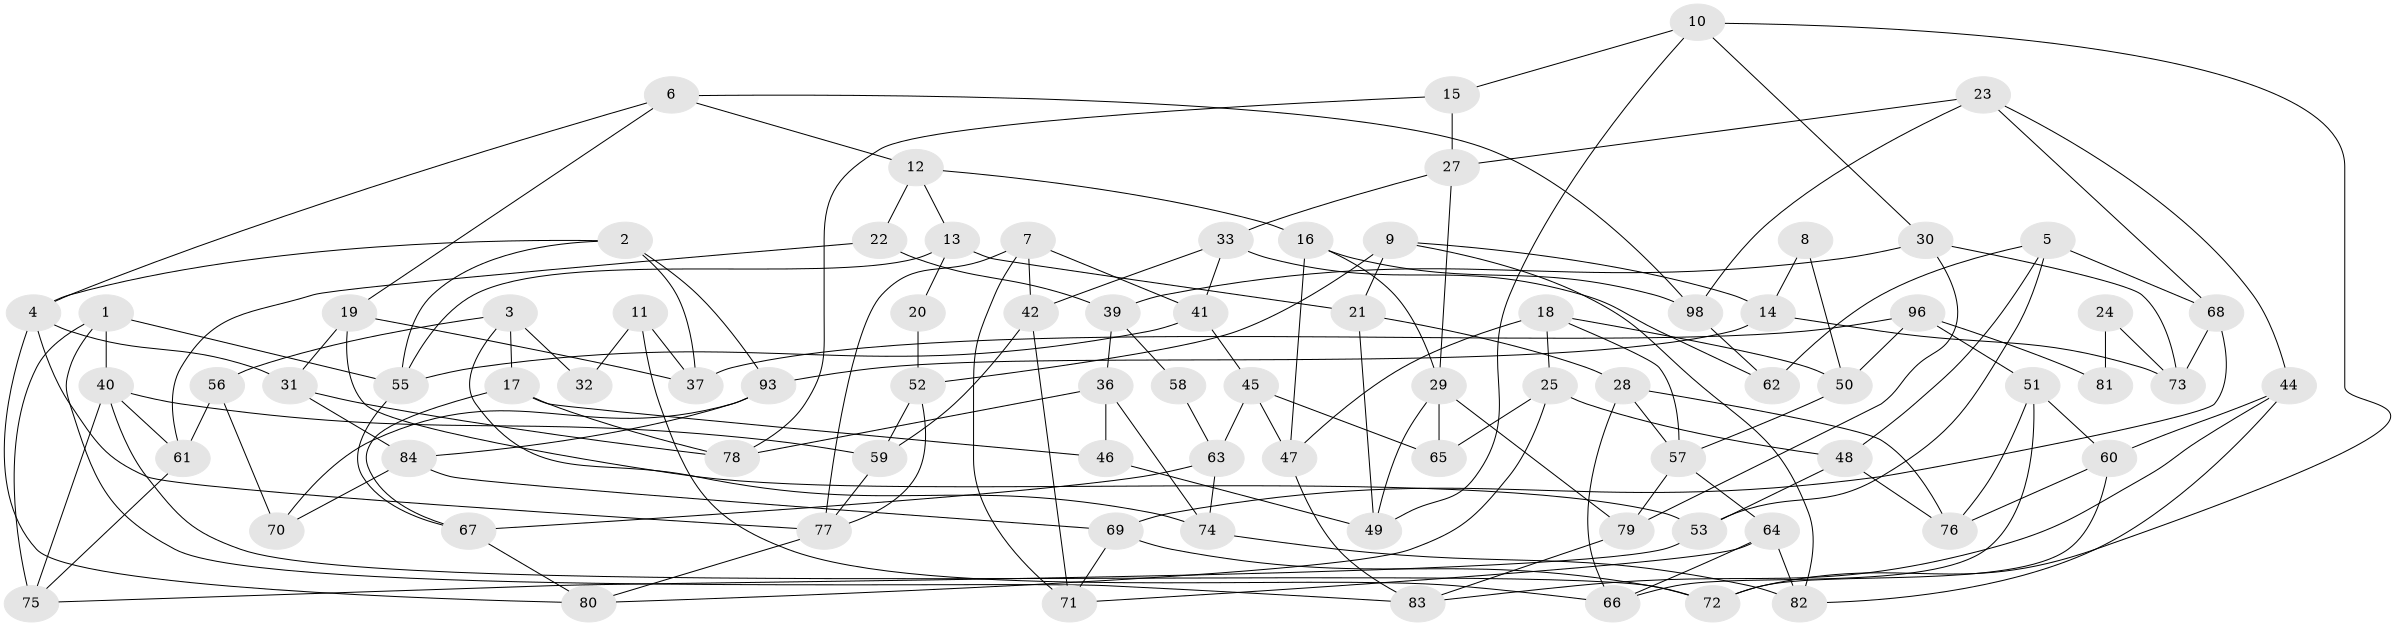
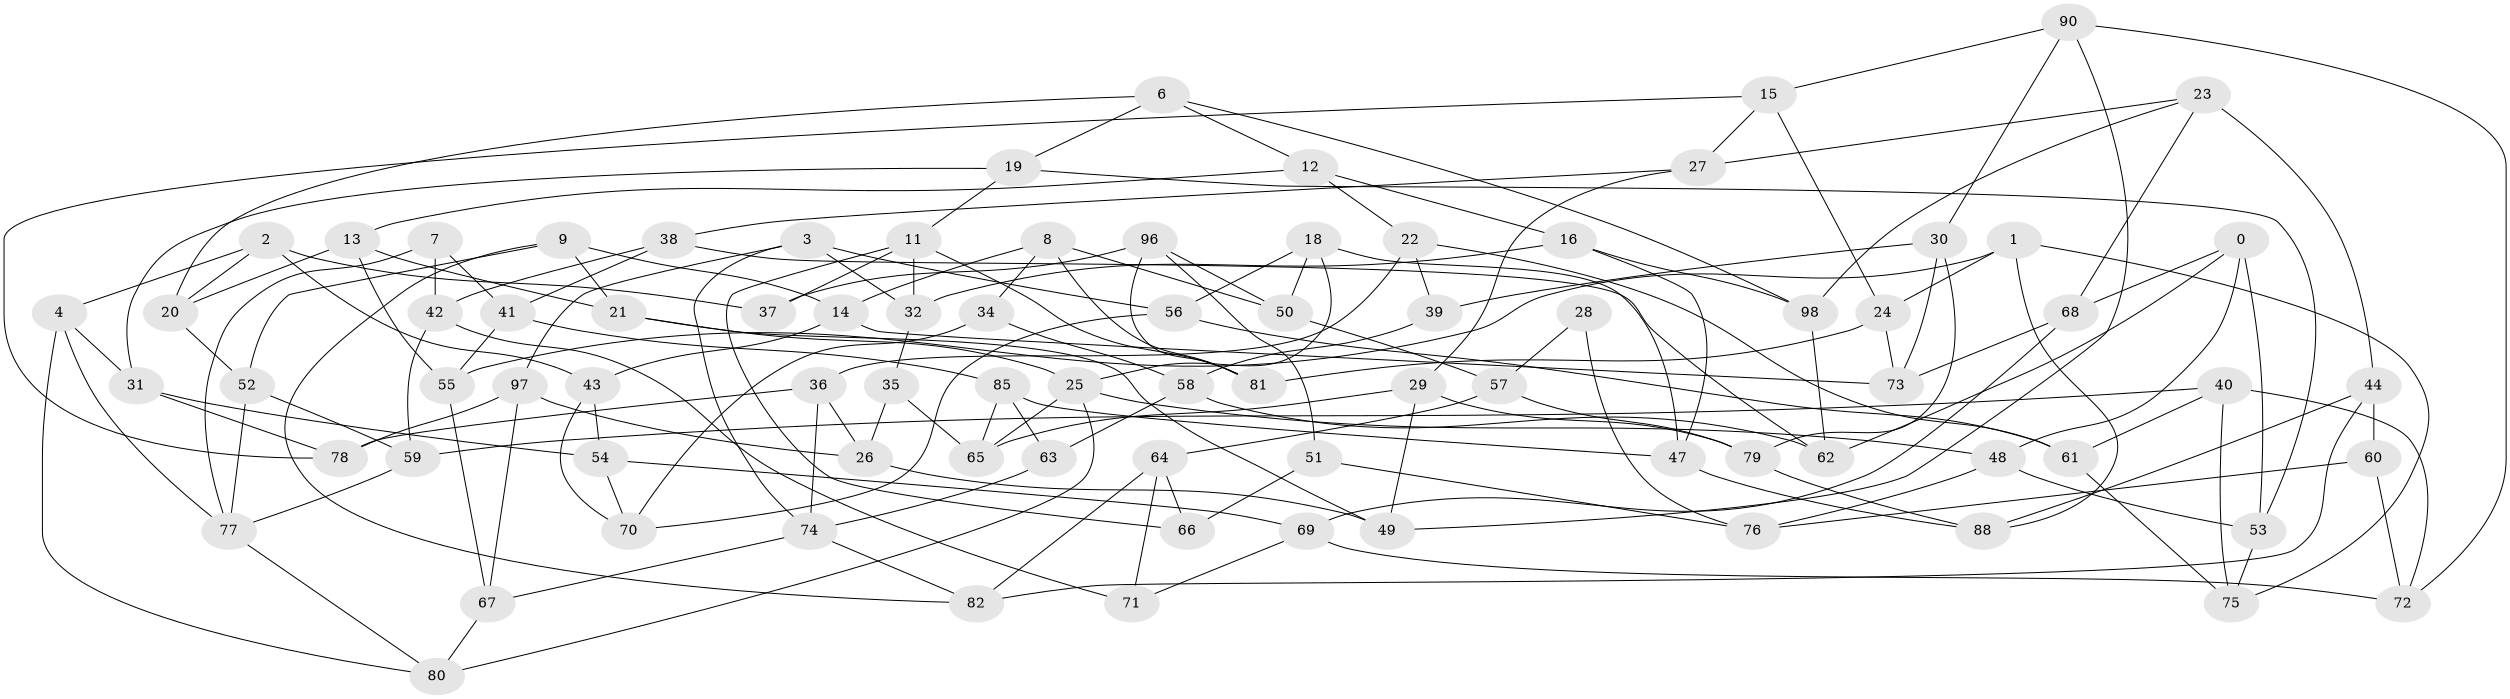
node "10": label "10" -> "90"
edge "6" -- "4": now "6" -- "20"
edge "15" -- "24": added
node "33": label "33" -> "38"
node "5": label "5" -> "0"
edge "2" -- "55": now "2" -- "20"
edge "16" -- "29": now "16" -- "32"
node "34": added
edge "11" -- "81": added
edge "8" -- "81": added
edge "21" -- "28": now "21" -- "25"
edge "19" -- "37": now "19" -- "11"
edge "1" -- "40": now "1" -- "24"
edge "39" -- "36": now "22" -- "36"
edge "18" -- "57": now "18" -- "56"
node "17": label "17" -> "97"
node "93": label "93" -> "43"
node "35": added
node "45": label "45" -> "85"
edge "58" -- "62": added
edge "51" -- "60": removed
edge "7" -- "71": removed
node "84": label "84" -> "54"
node "46": label "46" -> "26"
edge "28" -- "66": removed
edge "63" -- "67": now "74" -- "67"
node "83": label "83" -> "88"
